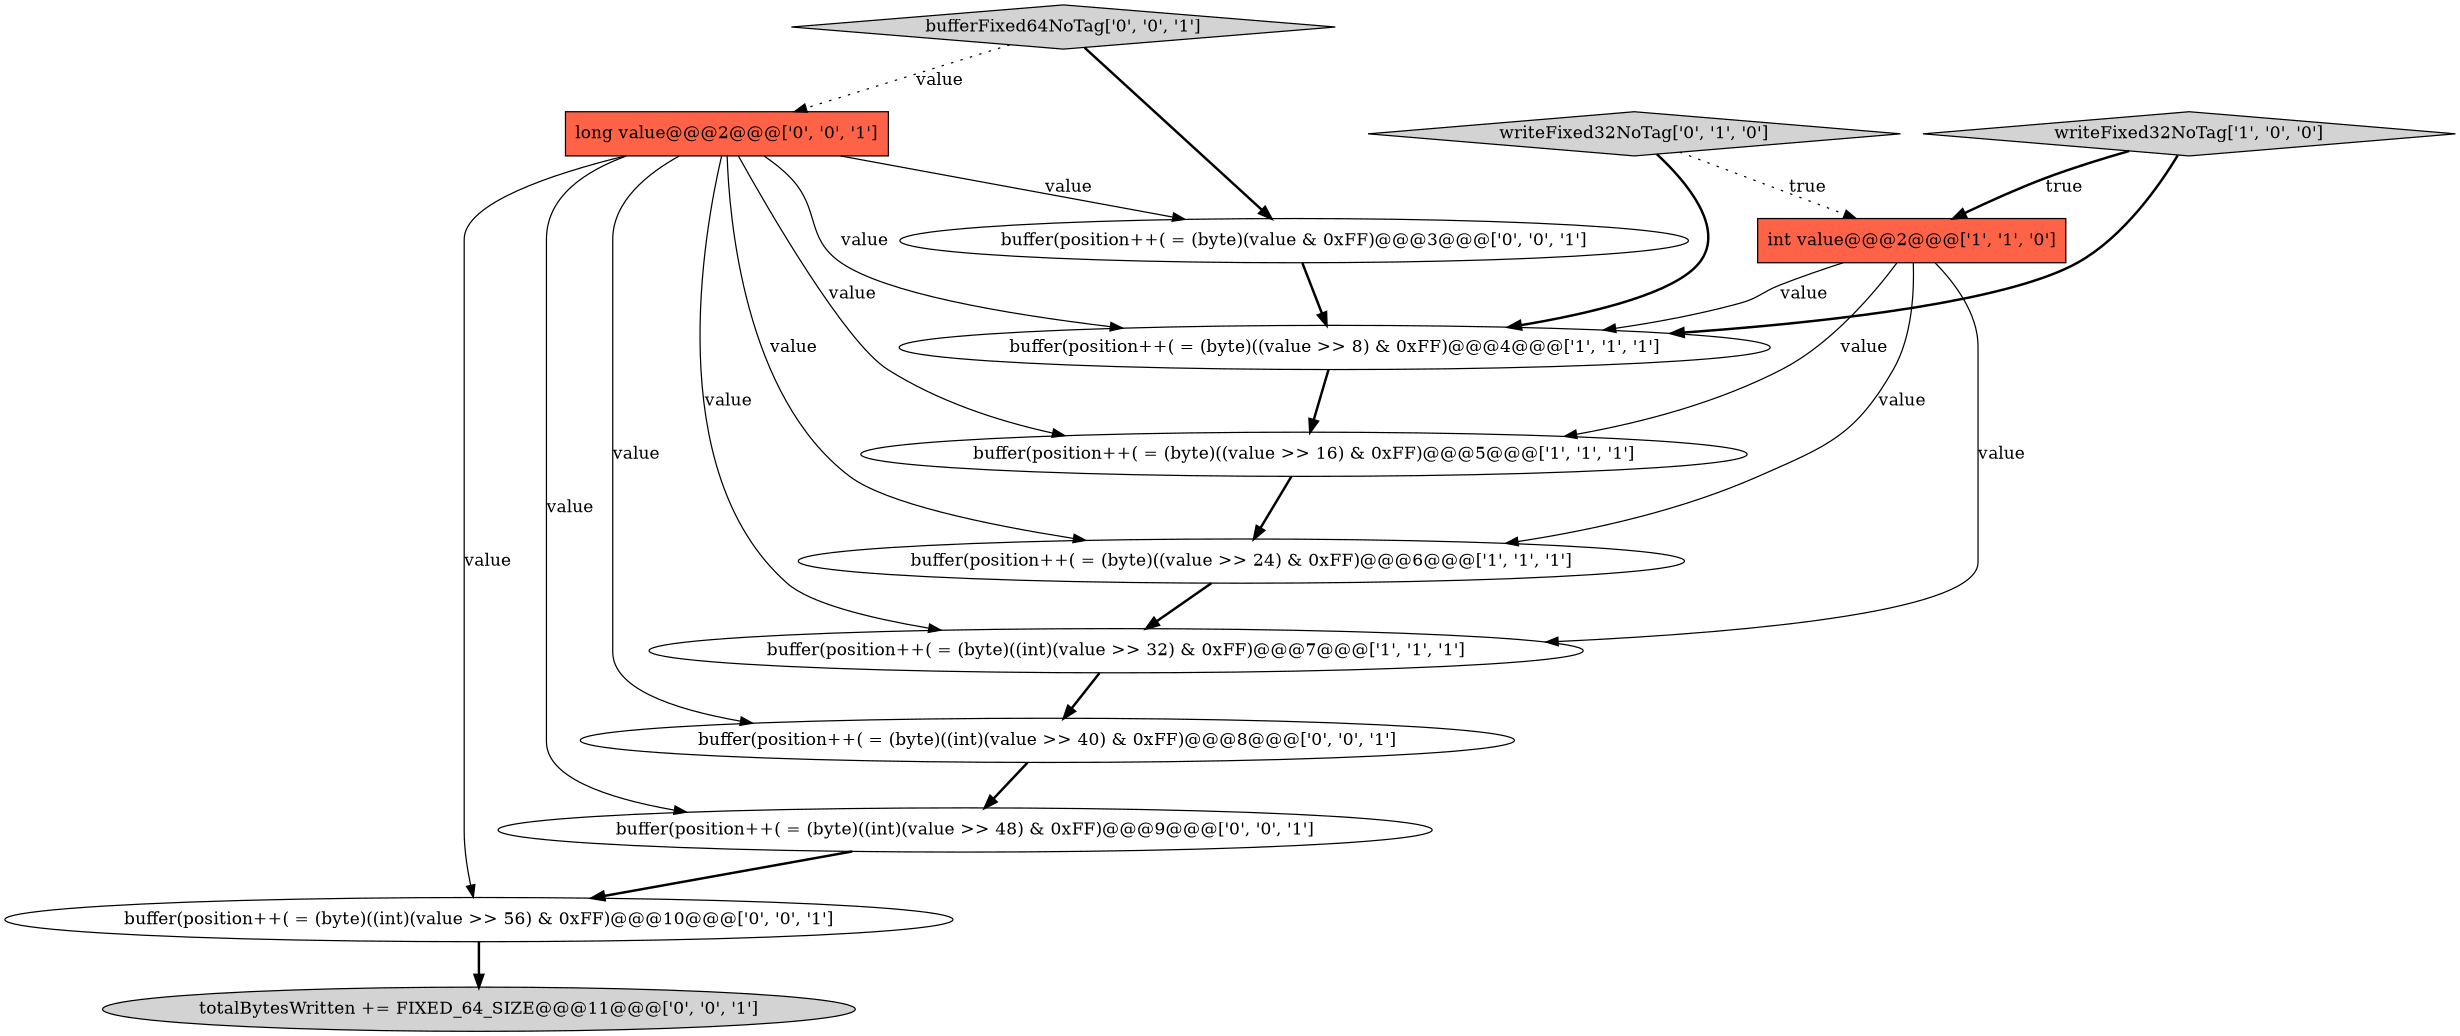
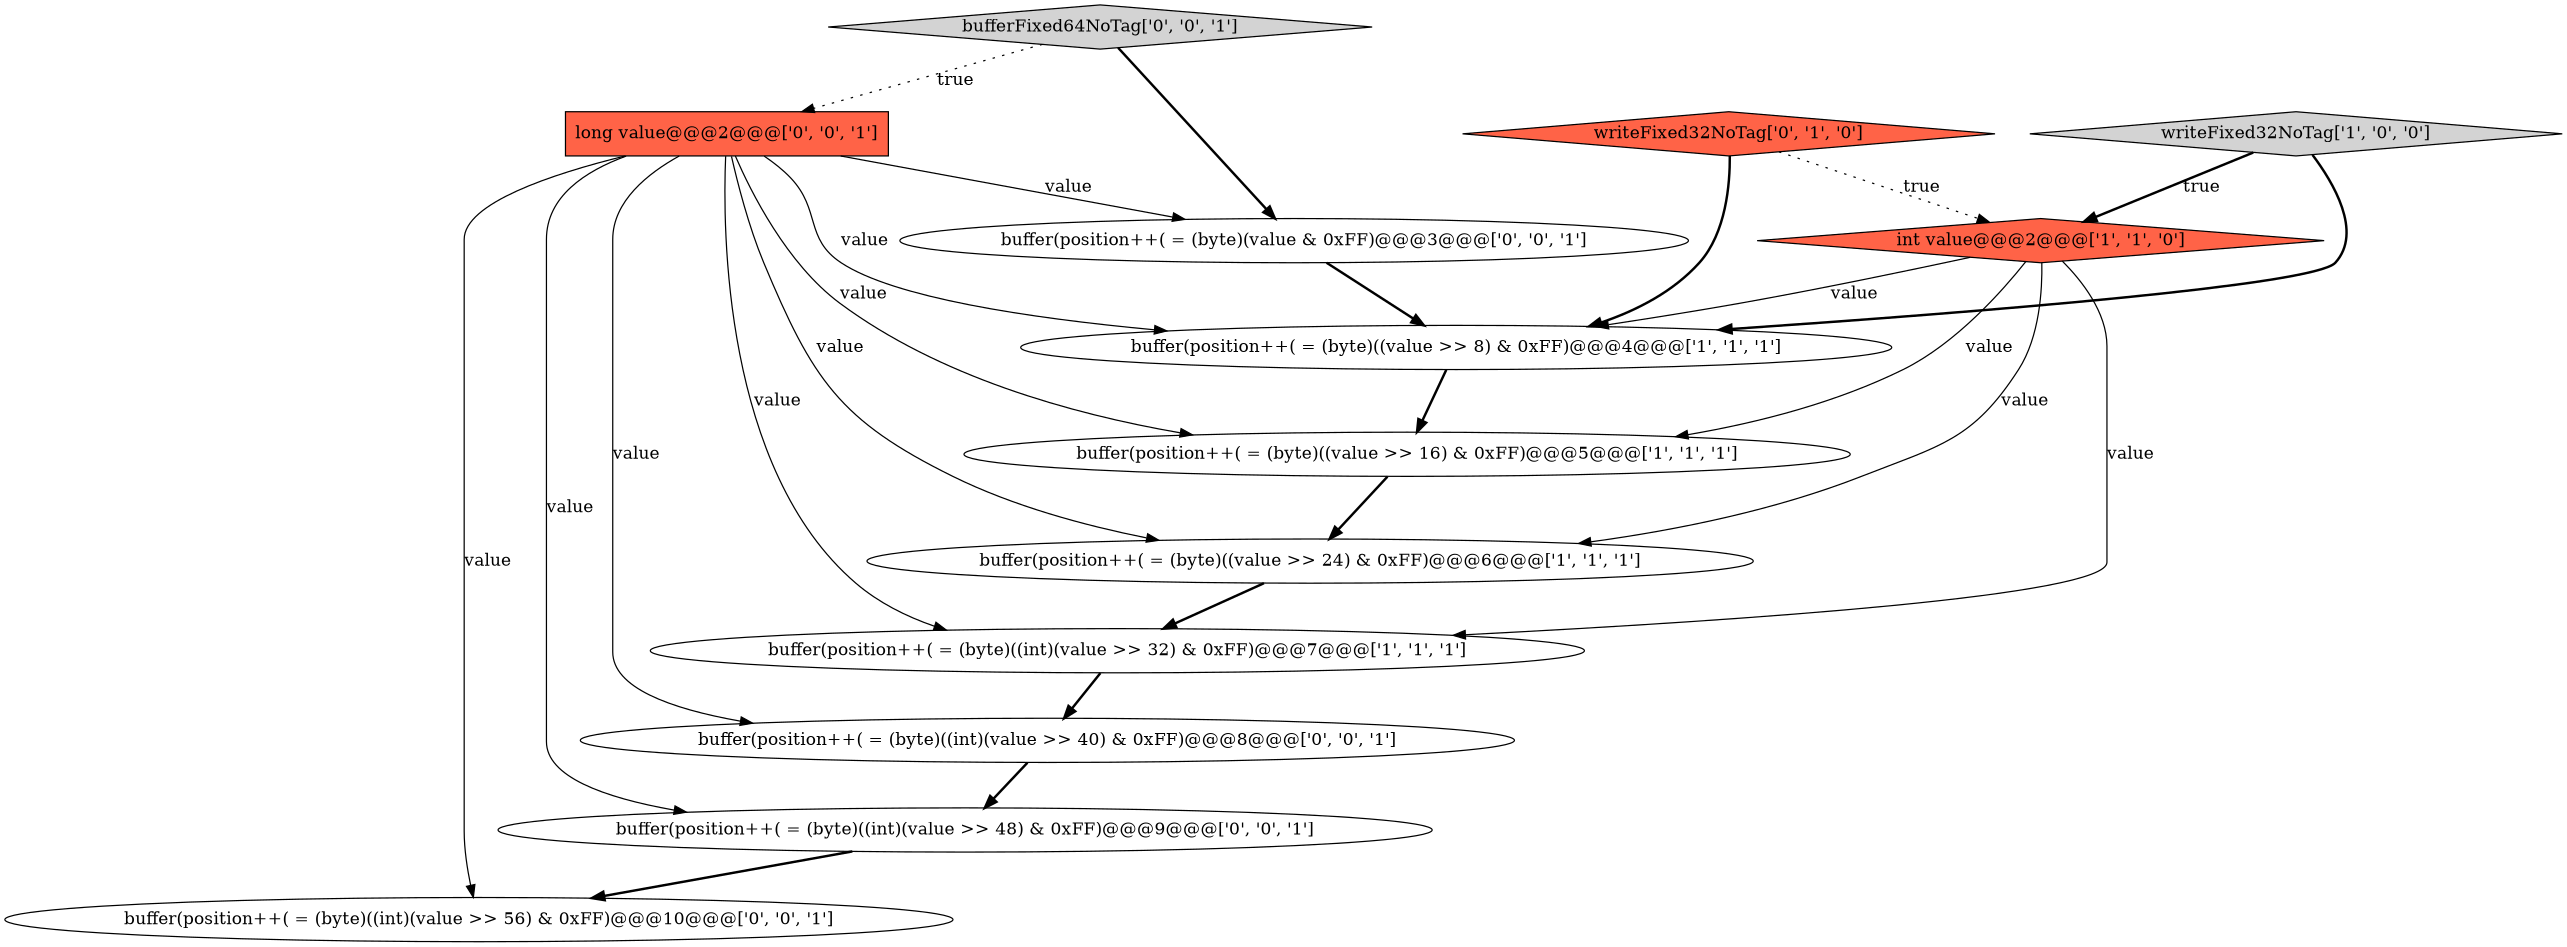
edge "bufferFixed64NoTag['0', '0', '1']" -> "long value@@@2@@@['0', '0', '1']": label "value" -> "true"
node "writeFixed32NoTag['0', '1', '0']": fillcolor lightgray -> tomato
node "int value@@@2@@@['1', '1', '0']": shape box -> diamond
node "totalBytesWritten += FIXED_64_SIZE@@@11@@@['0', '0', '1']": removed
